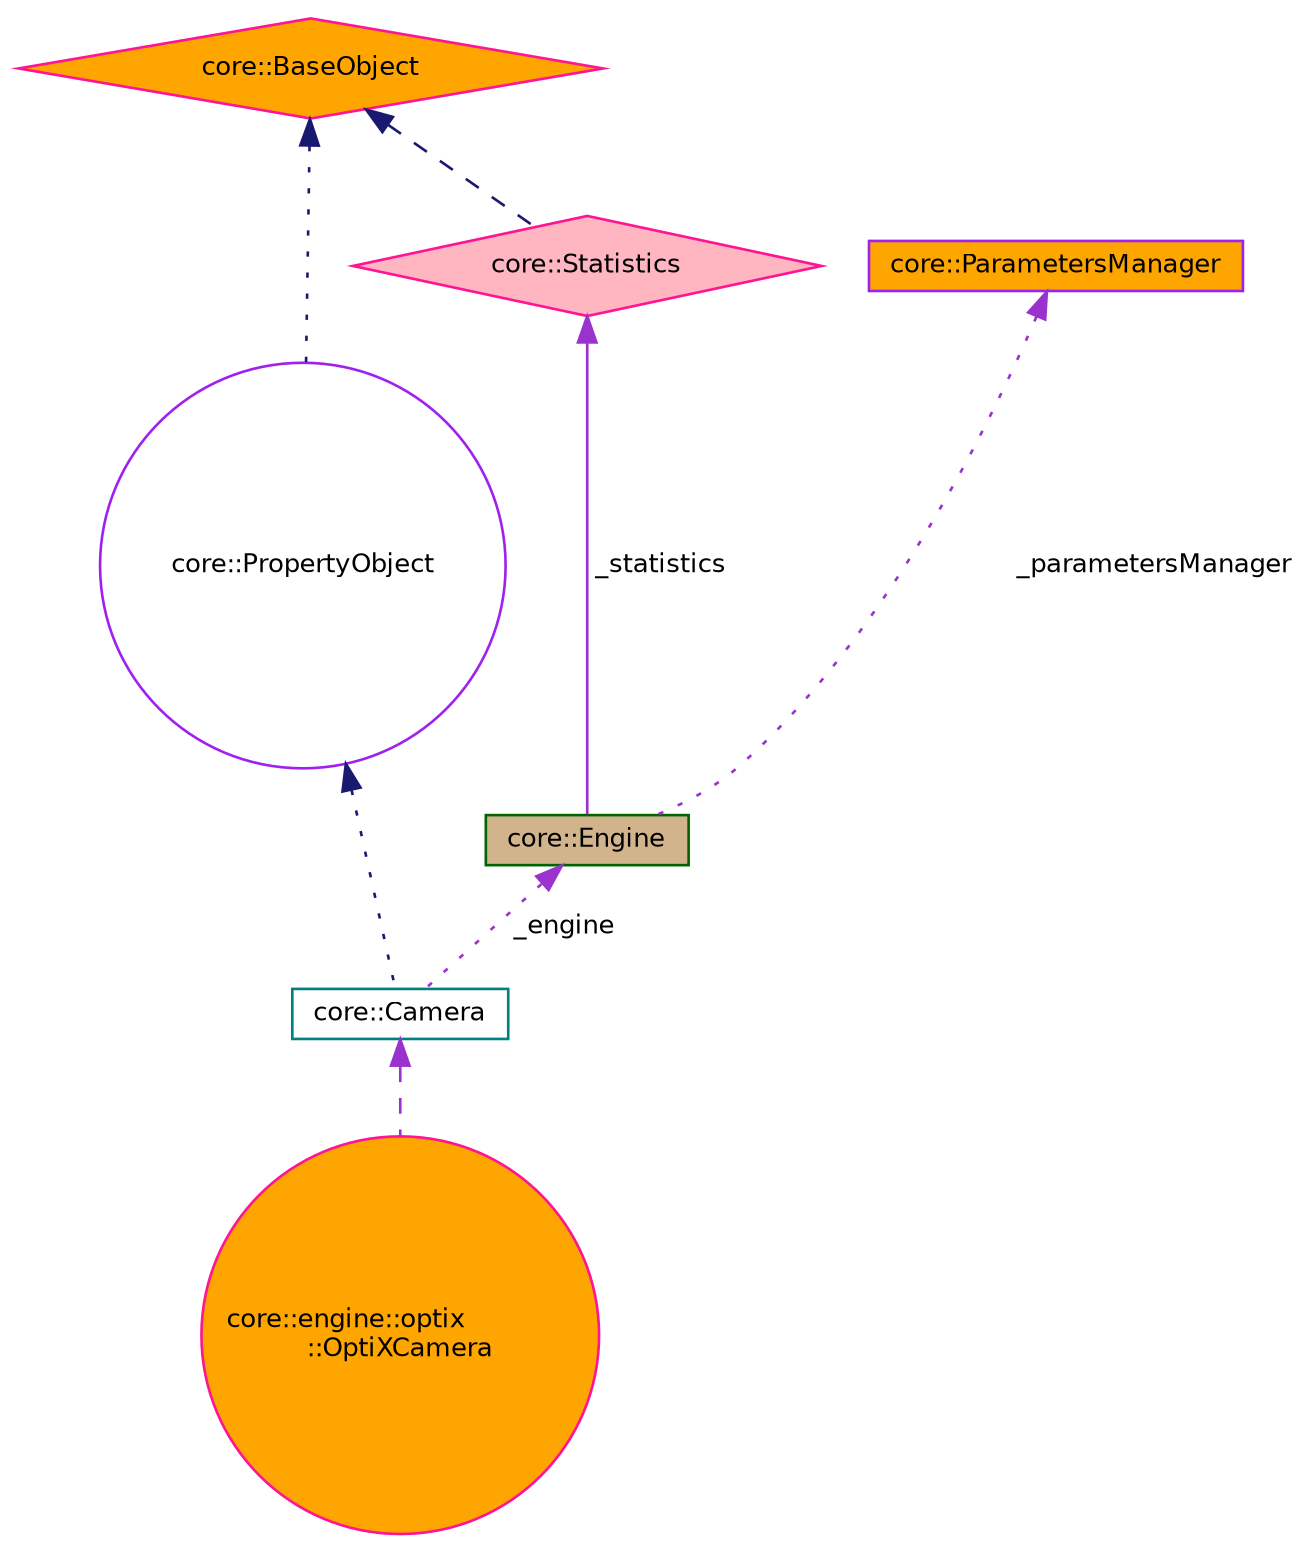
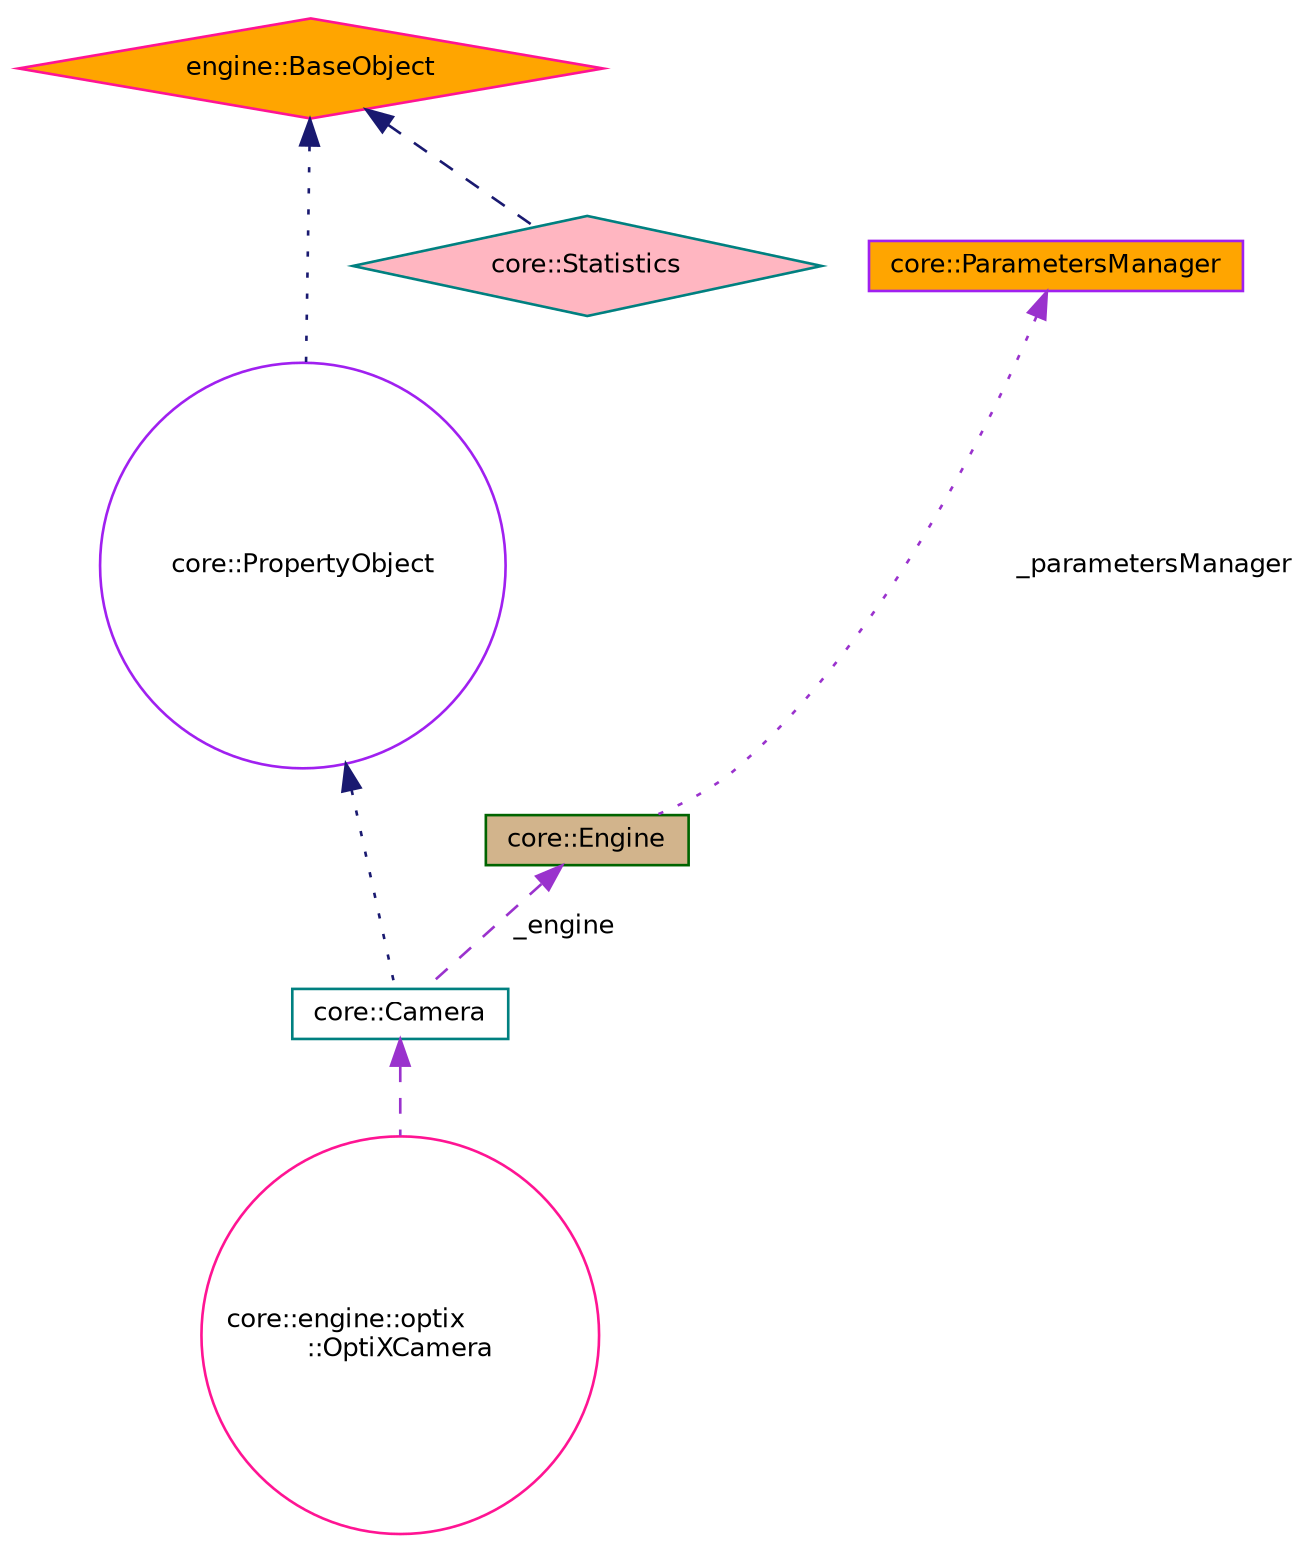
node "core::BaseObject": label "core::BaseObject" -> "engine::BaseObject"
node "core::Statistics": color deeppink -> teal
edge "core::Engine" -> "core::Statistics": removed, label "_statistics"
edge "core::Camera" -> "core::Engine": style dotted -> dashed
node "core::engine::optix ::OptiXCamera": fillcolor orange -> white
